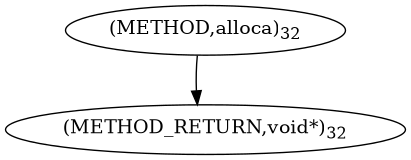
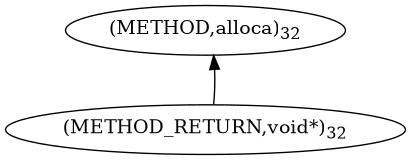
edge "(METHOD,alloca)" -> "(METHOD_RETURN,void*)": reversed
